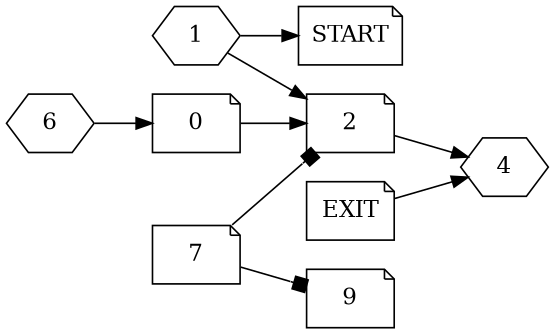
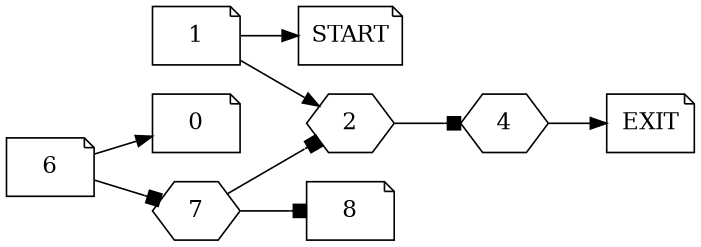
node "1": shape hexagon -> note
node "6": shape hexagon -> note
edge "0" -> "2": removed
node "2": shape note -> hexagon
edge "2" -> "4": arrowhead normal -> box
edge "6" -> "7": added
edge "EXIT" -> "4": reversed
node "7": shape note -> hexagon
node "9": label "9" -> "8"
